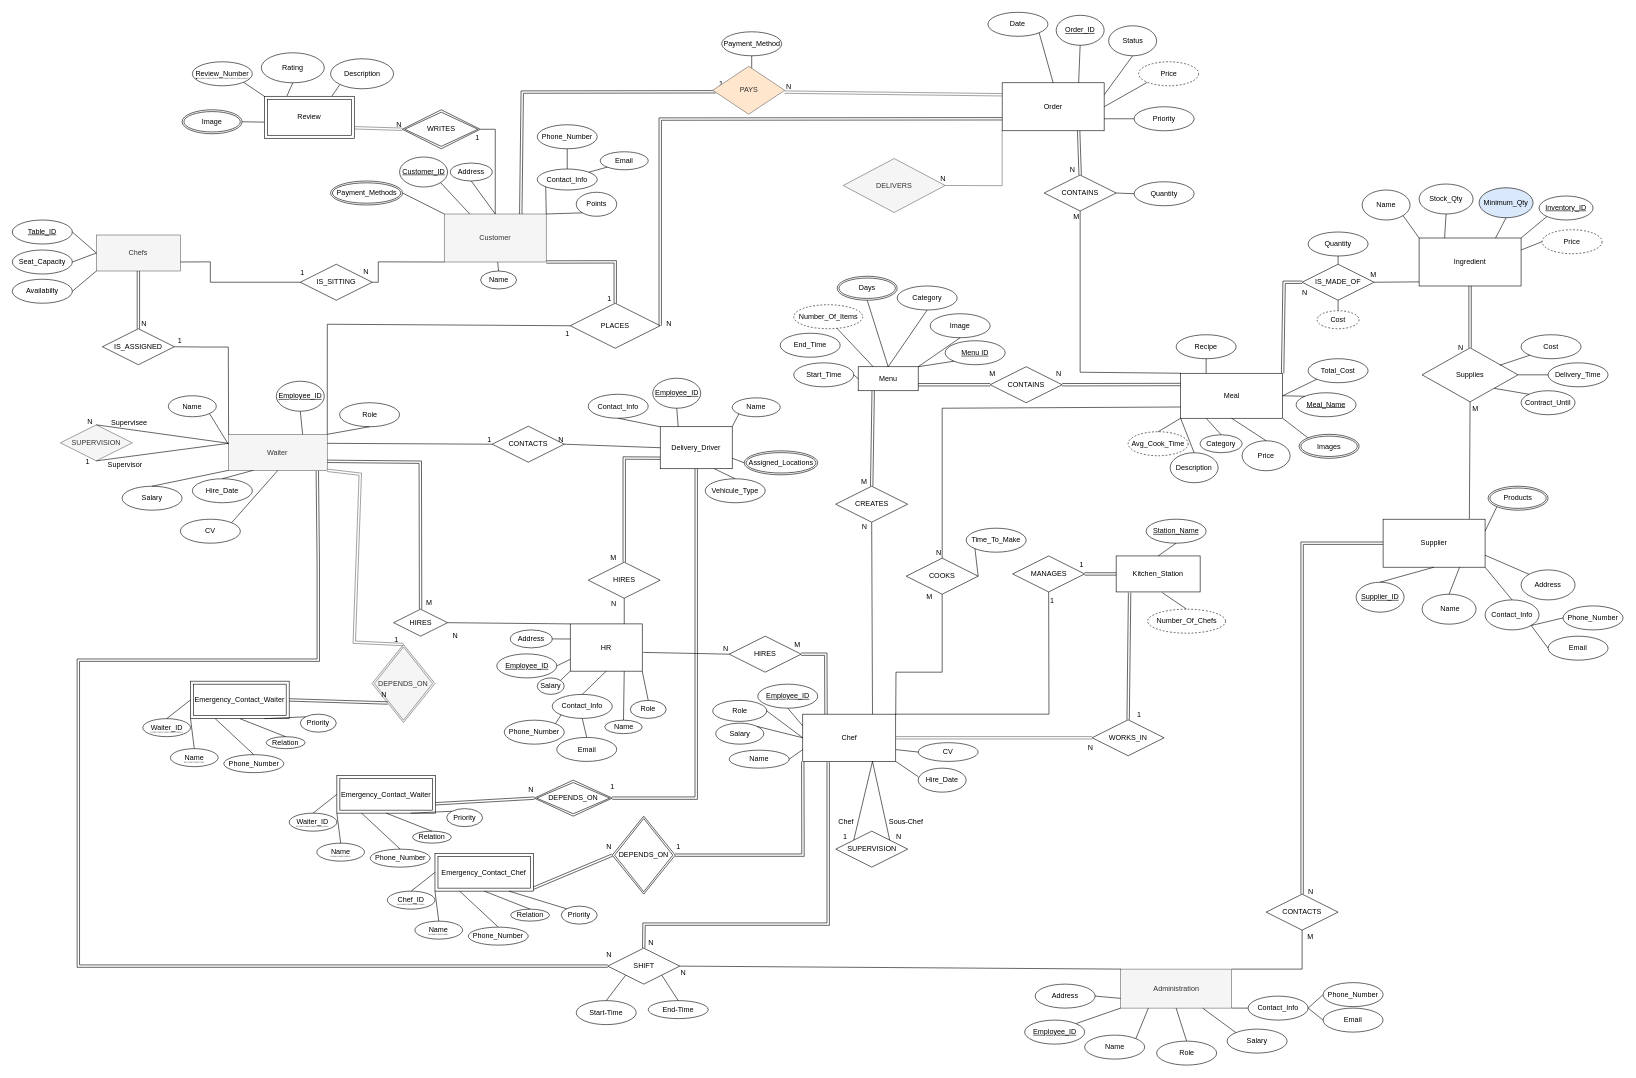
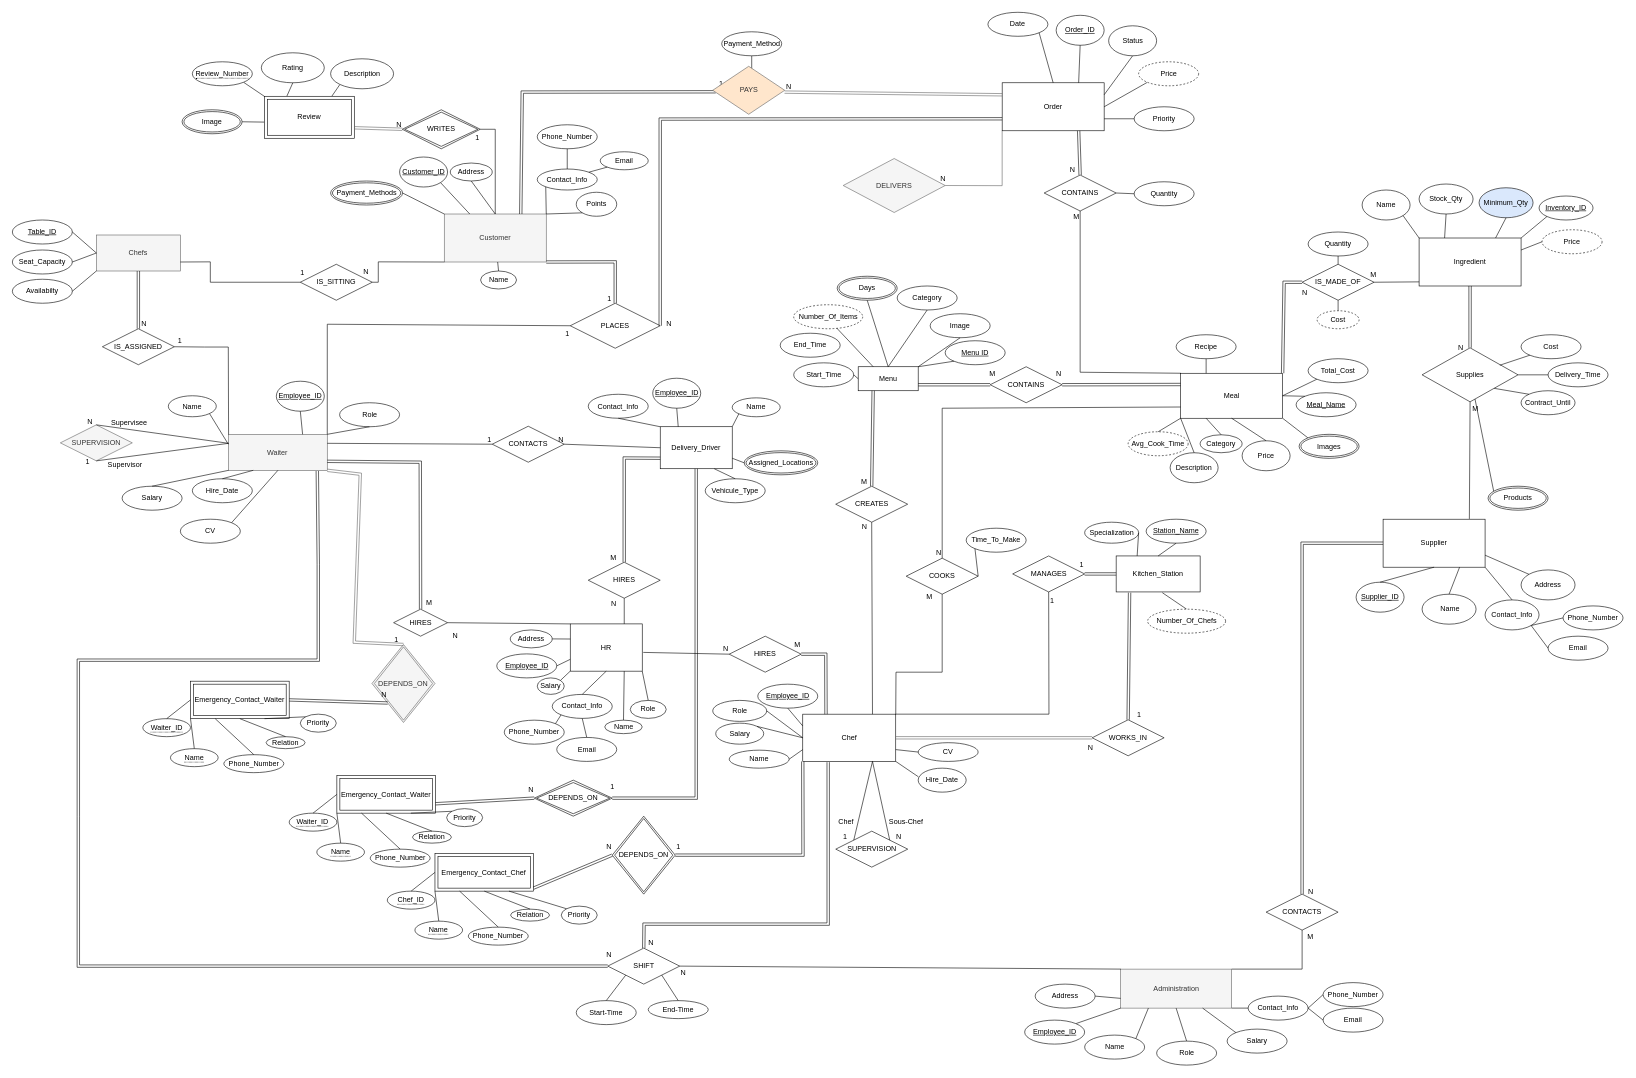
edge "Products" -- "Supplier": now "Products" -- "Supplies"
node "Specialization": added
edge "Specialization" -- "Kitchen_Station": added
